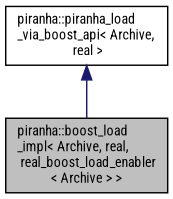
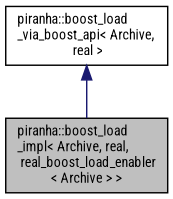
node "piranha::piranha_load _via_boost_api< Archive, real >": label "piranha::piranha_load _via_boost_api< Archive, real >" -> "piranha::boost_load _via_boost_api< Archive, real >"
